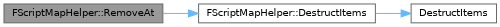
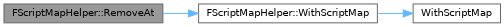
node "FScriptMapHelper::DestructItems": label "FScriptMapHelper::DestructItems" -> "FScriptMapHelper::WithScriptMap"
node "DestructItems": label "DestructItems" -> "WithScriptMap"
